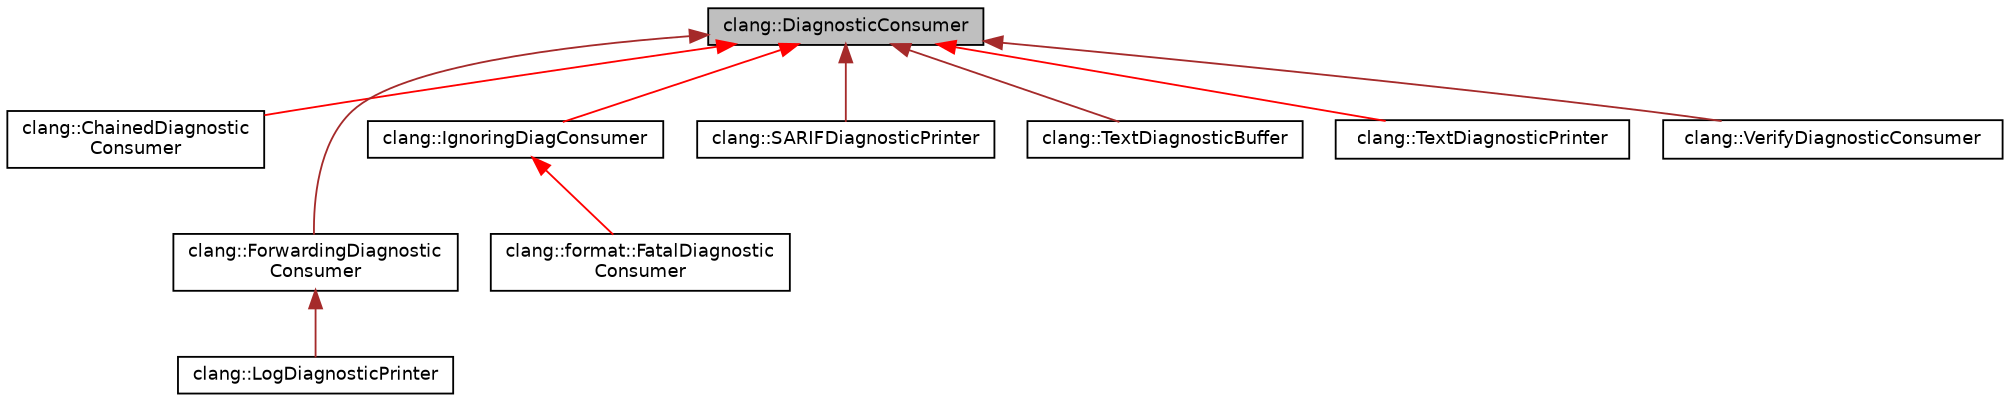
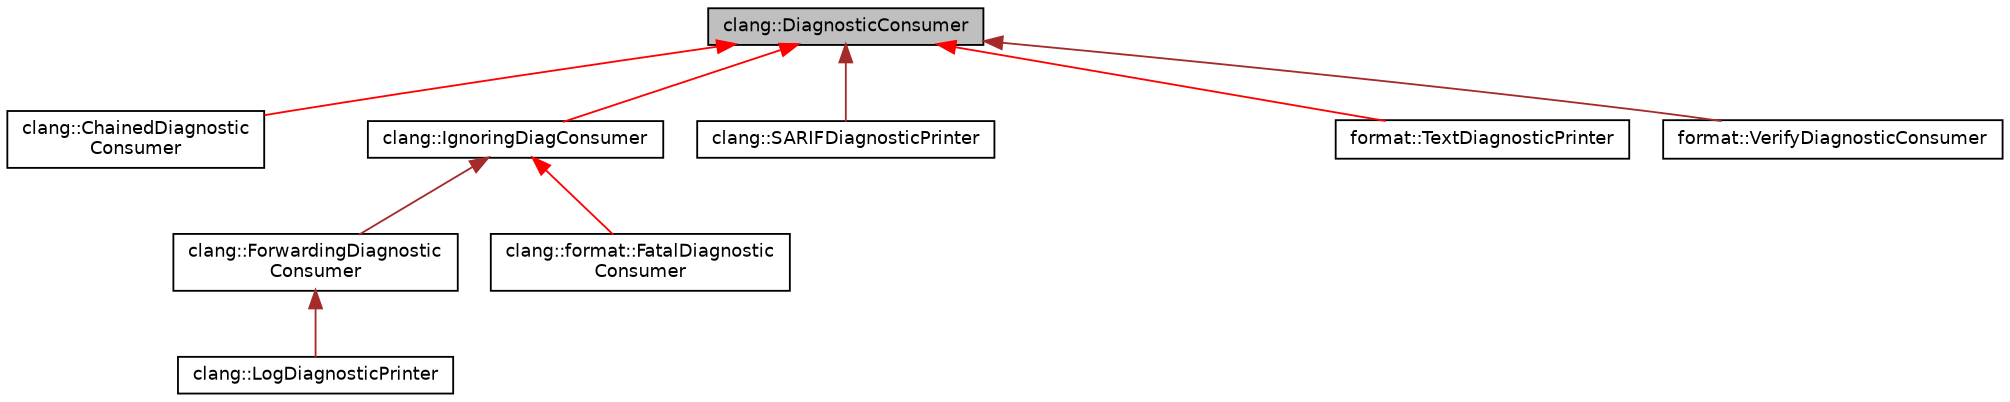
edge "clang::ForwardingDiagnostic Consumer" -> "clang::DiagnosticConsumer": now "clang::ForwardingDiagnostic Consumer" -> "clang::IgnoringDiagConsumer"
node "clang::TextDiagnosticBuffer": removed
node "clang::TextDiagnosticPrinter": label "clang::TextDiagnosticPrinter" -> "format::TextDiagnosticPrinter"
node "clang::VerifyDiagnosticConsumer": label "clang::VerifyDiagnosticConsumer" -> "format::VerifyDiagnosticConsumer"
